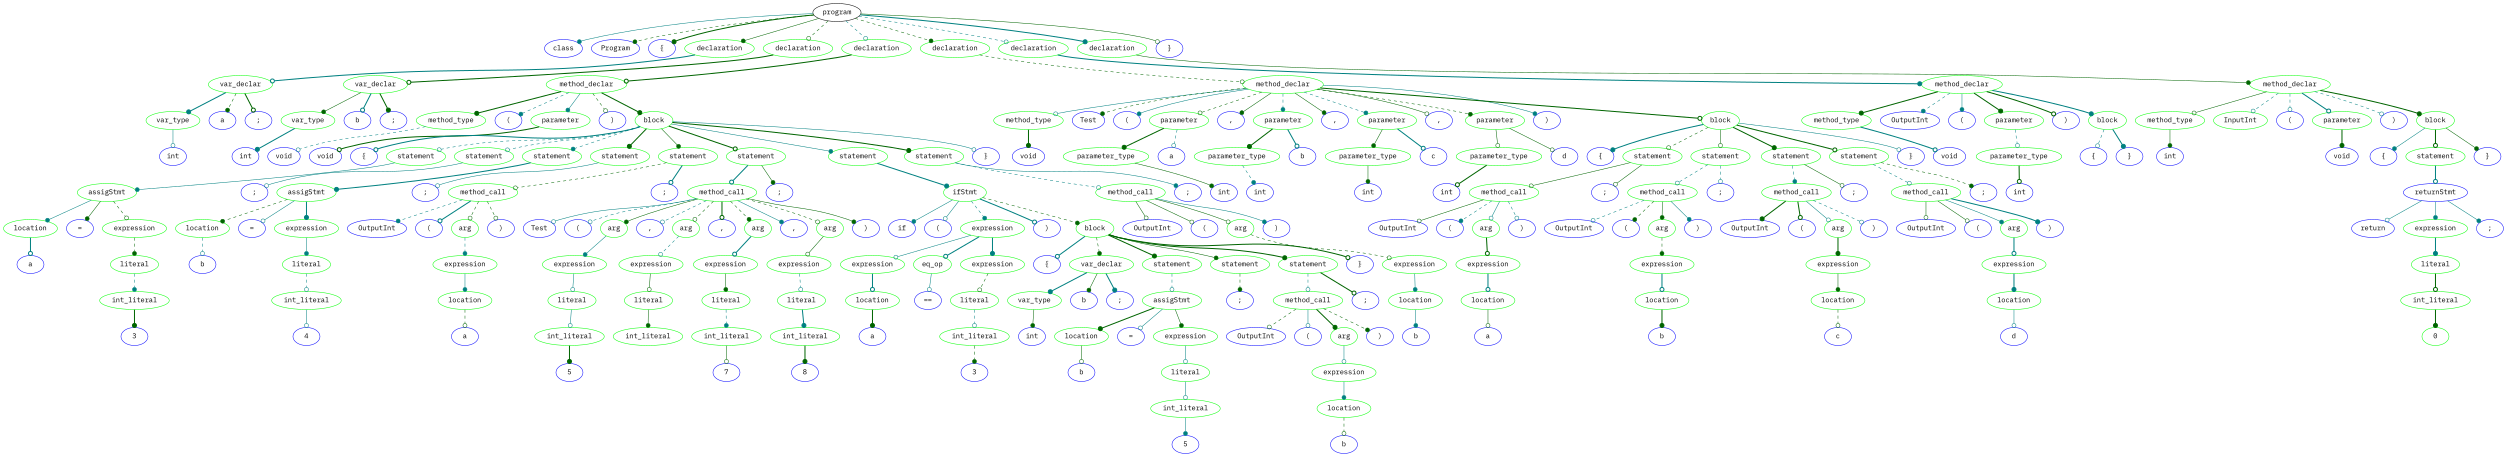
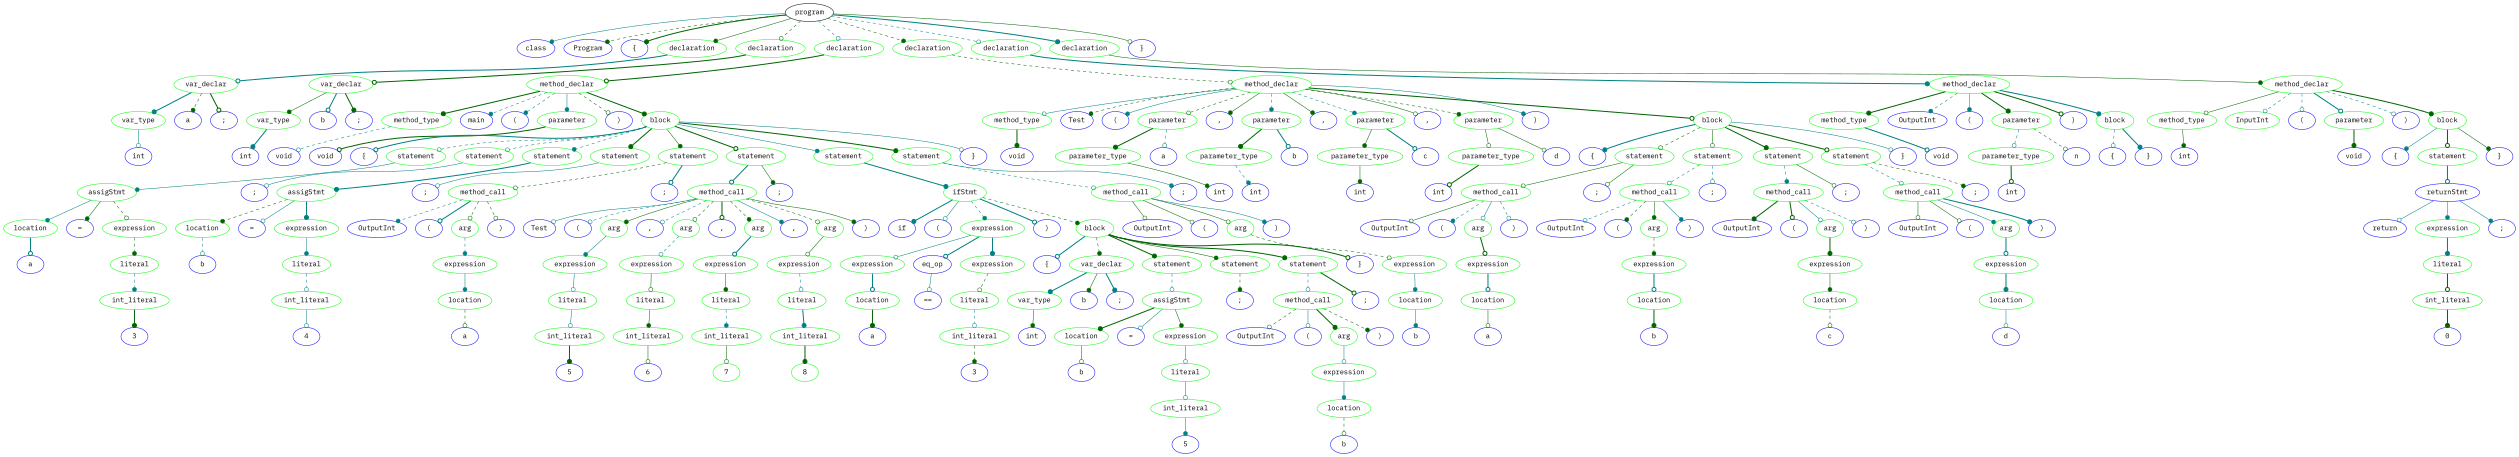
node "main": added
node "n": added
edge "ifStmt" -> "if": style solid -> bold
node "eq_op": color green -> blue
node "0": color green -> blue
node "6": added
node "7": color blue -> green
node "8": color blue -> green
